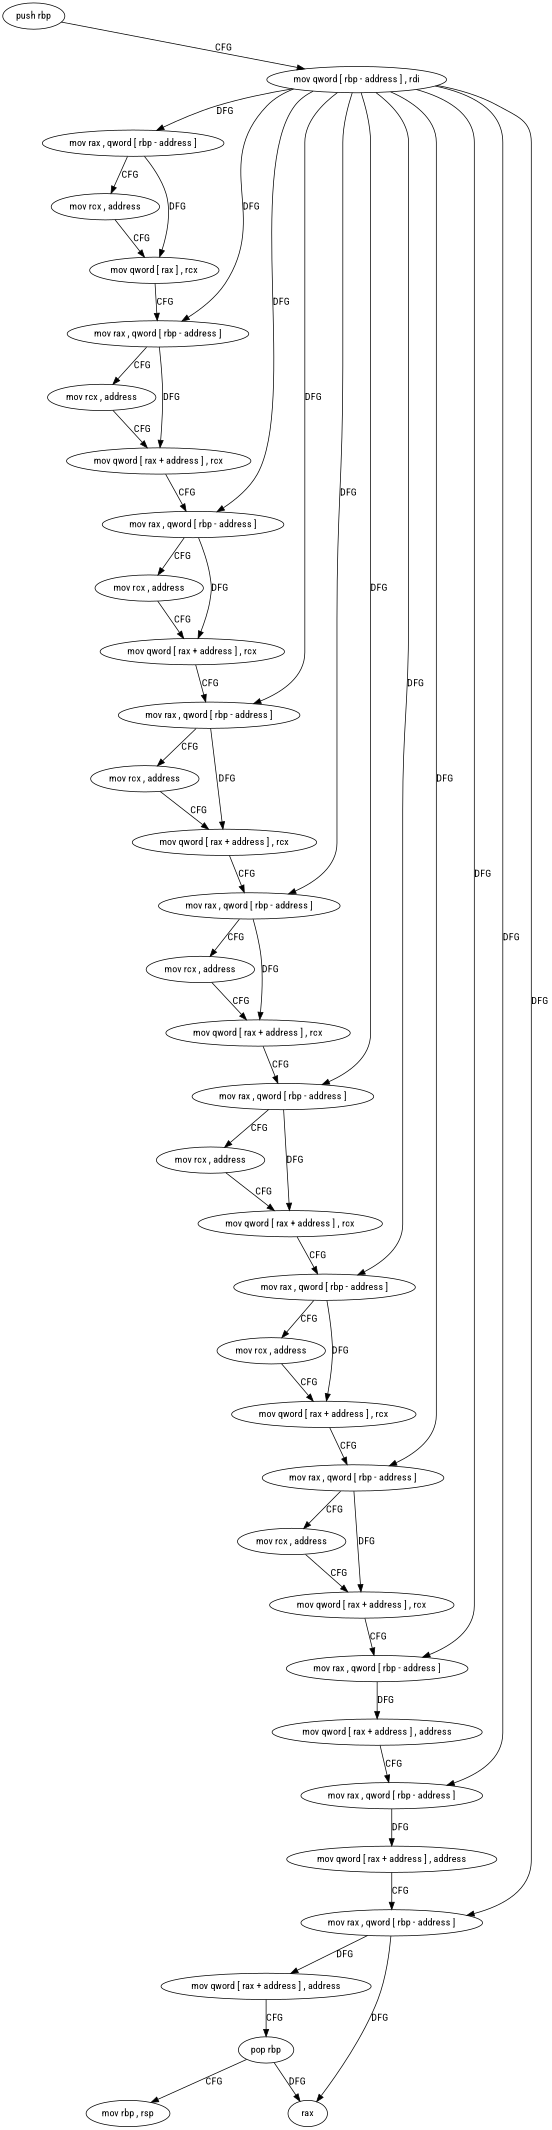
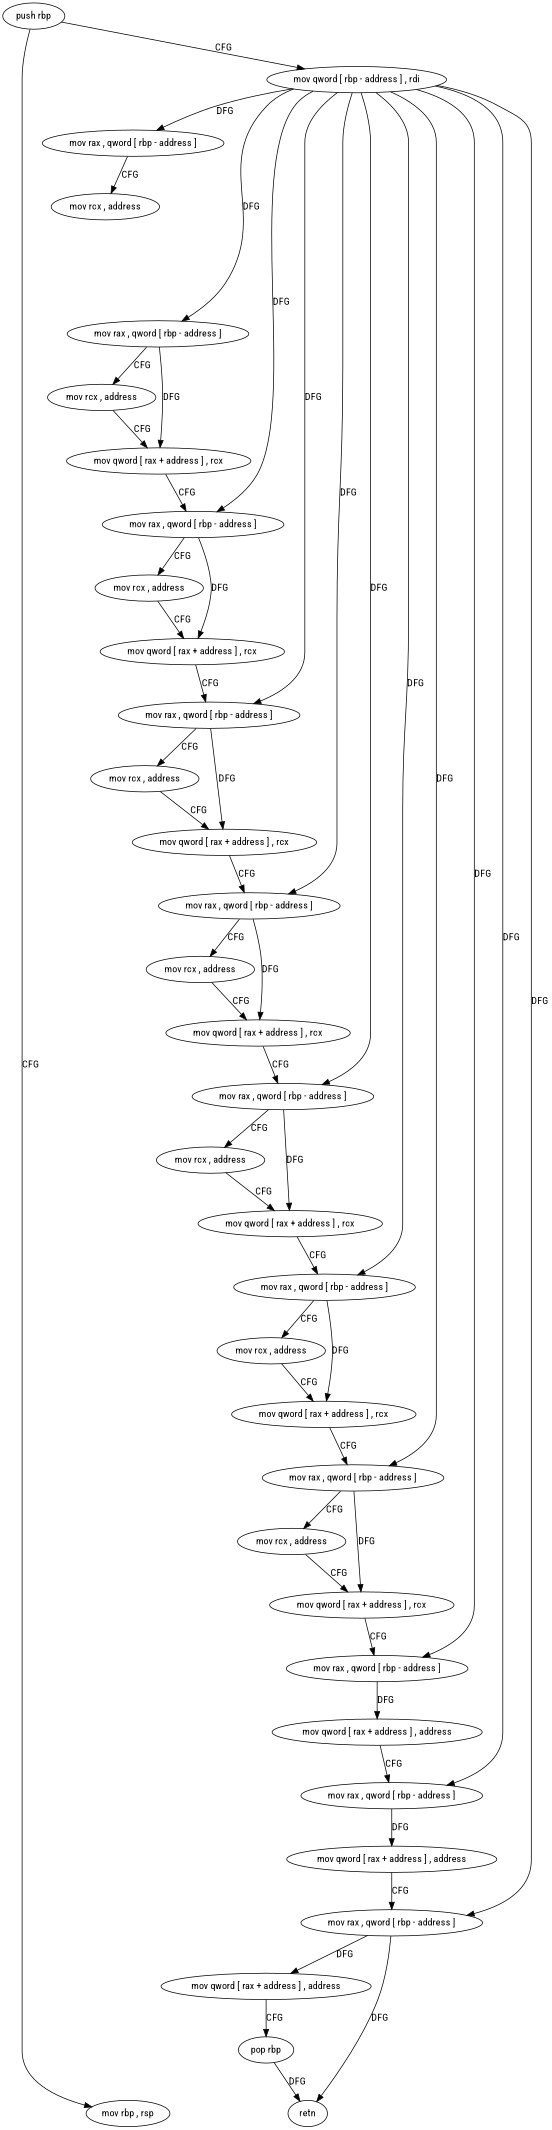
node "mov qword [ rax ] , rcx": removed
edge "pop rbp" -> "mov rbp , rsp": now "push rbp" -> "mov rbp , rsp"
node "rax": label "rax" -> "retn"
